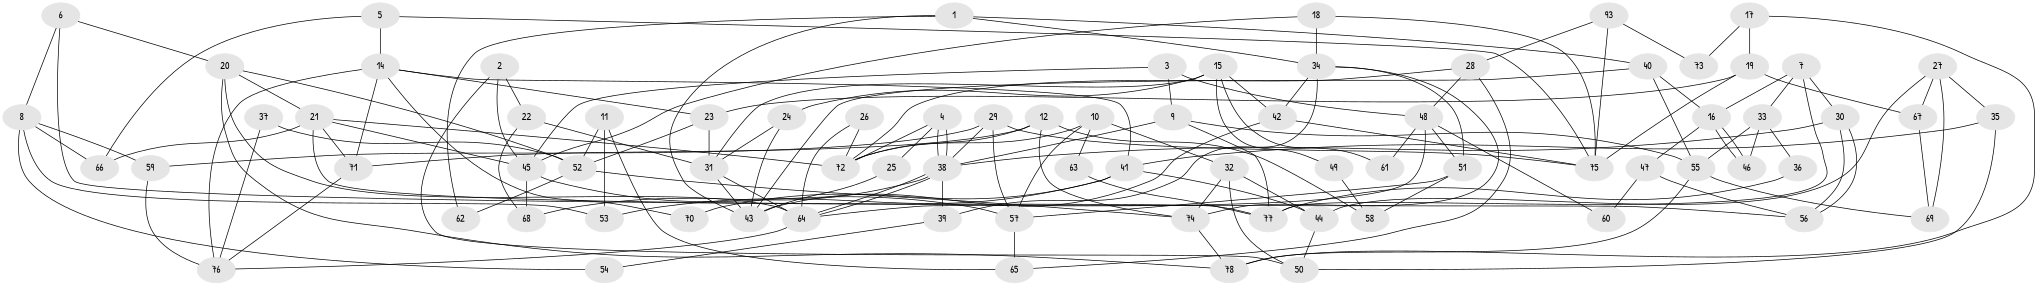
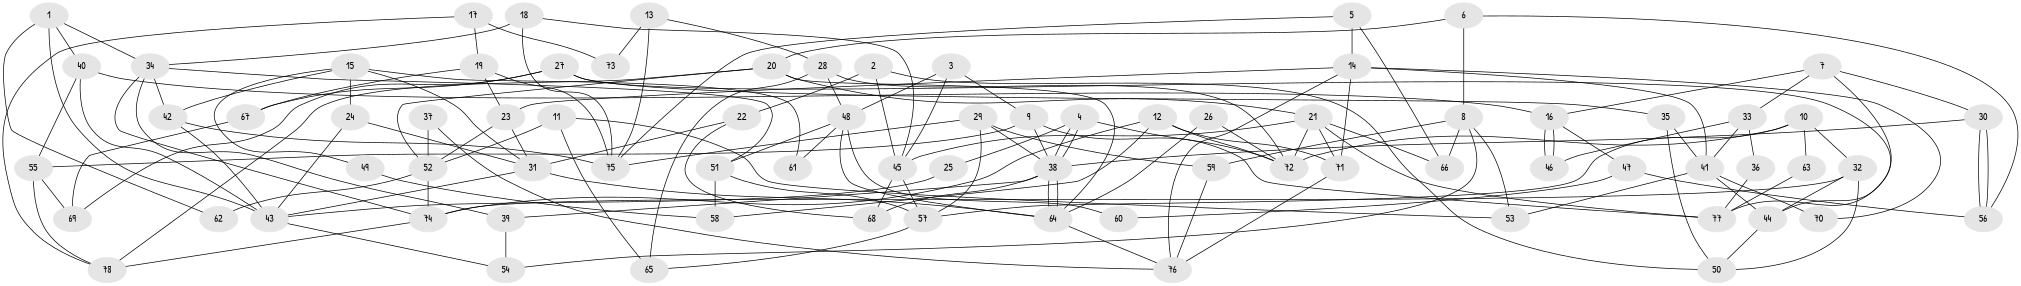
node "93": label "93" -> "13"
edge "33" -- "55": now "33" -- "41"
edge "43" -- "54": added
